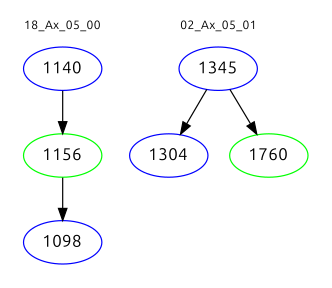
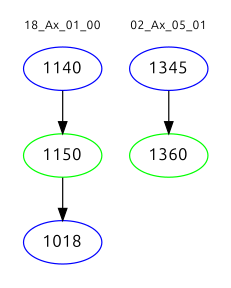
cluster "18_Ax_05_00": label "18_Ax_05_00" -> "18_Ax_01_00"
node "1156": label "1156" -> "1150"
node "1304": removed
node "1760": label "1760" -> "1360"
node "1098": label "1098" -> "1018"
